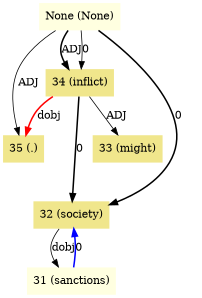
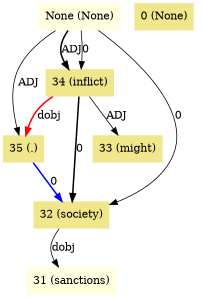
node "0 (None)": added
edge "None (None)" -> "32 (society)": style bold -> solid
edge "31 (sanctions)" -> "32 (society)": now "35 (.)" -> "32 (society)"
